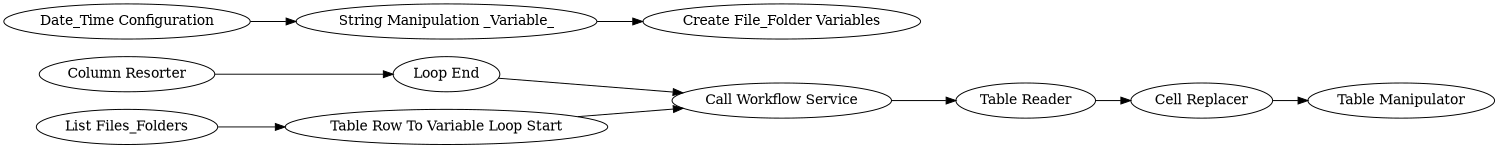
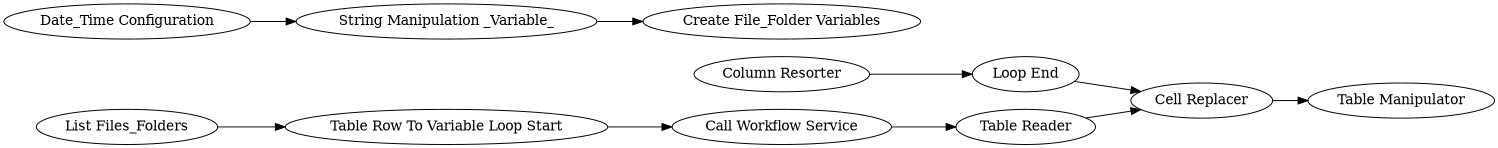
edge "Loop End" -> "Call Workflow Service": now "Loop End" -> "Cell Replacer"
